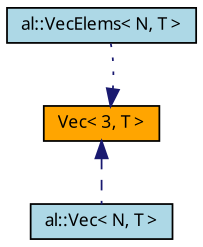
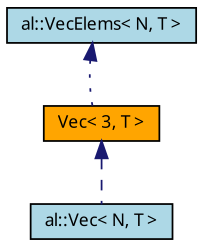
edge "al::VecElems< N, T >" -> "Vec< 3, T >": reversed
